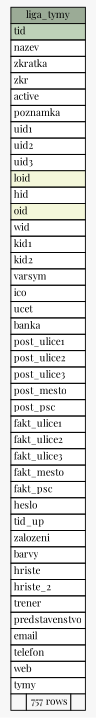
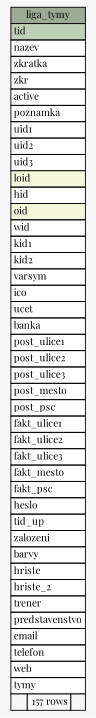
node "liga_tymy": text "757 rows" -> "157 rows"
